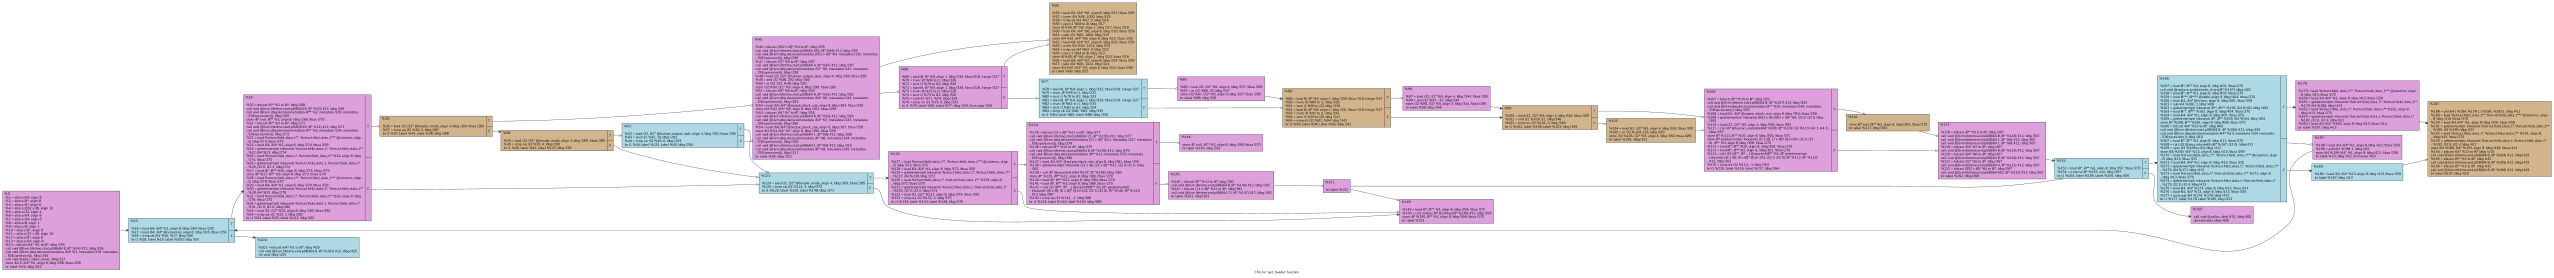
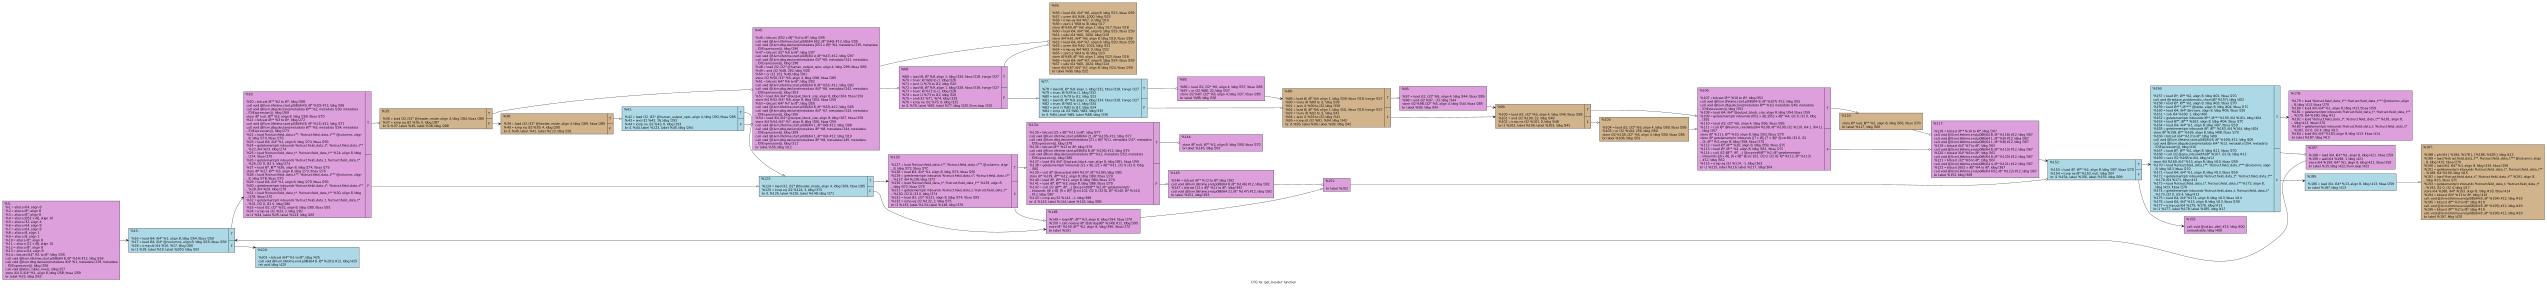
edge "%178:" -> "%187:": removed
edge "%38:" -> "%123:": removed
edge "%151:" -> "%148:": reversed
